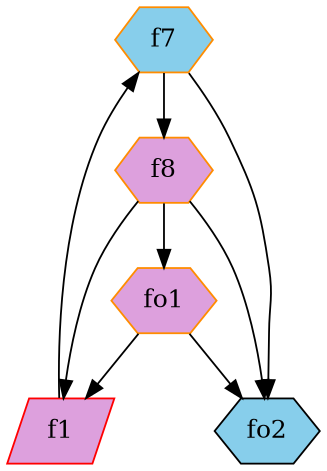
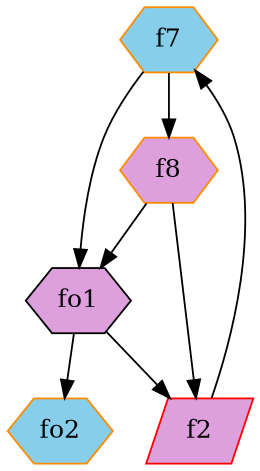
edge "f7" -> "fo2": now "f7" -> "fo1"
edge "f8" -> "fo2": removed
node "fo1": color darkorange -> black
node "f1": label "f1" -> "f2"
node "fo2": color black -> darkorange
